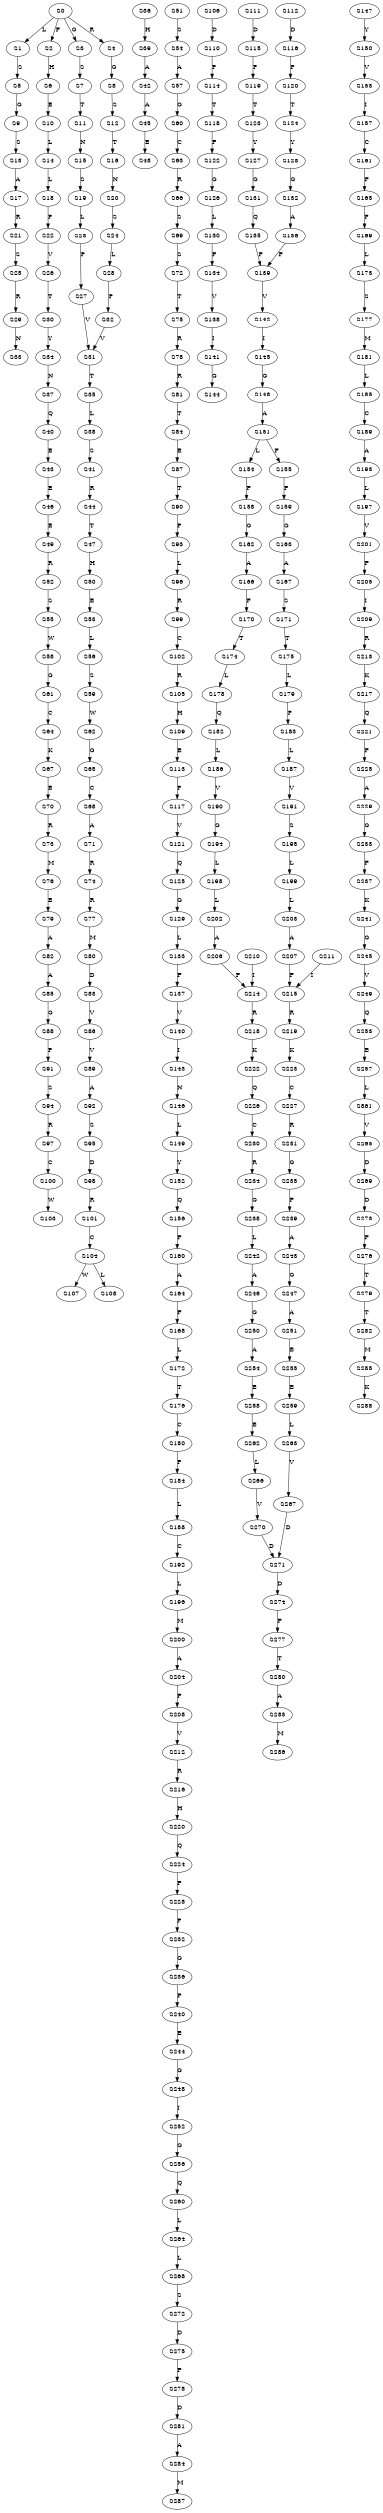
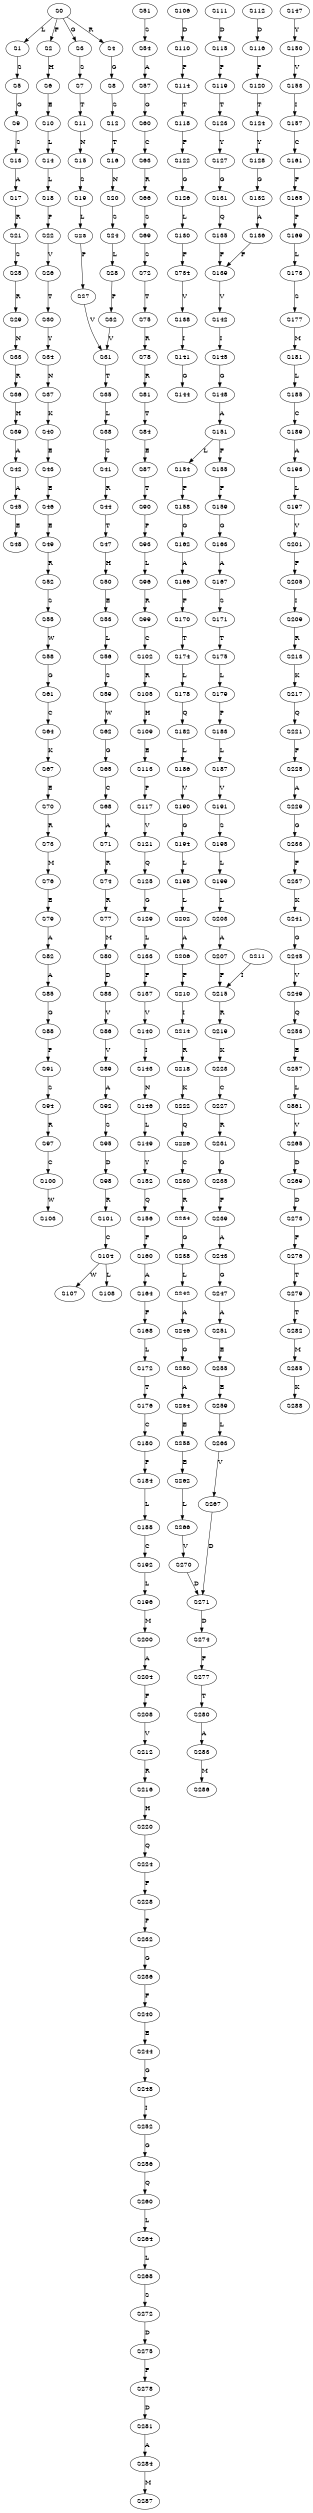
node "S134": label "S134" -> "S734"
edge "S33" -> "S36": added, label "R"
edge "S37" -> "S40": label "Q" -> "K"
edge "S206" -> "S214": now "S206" -> "S210"
